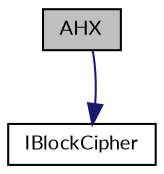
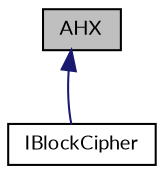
edge "AHX" -> "IBlockCipher": reversed
